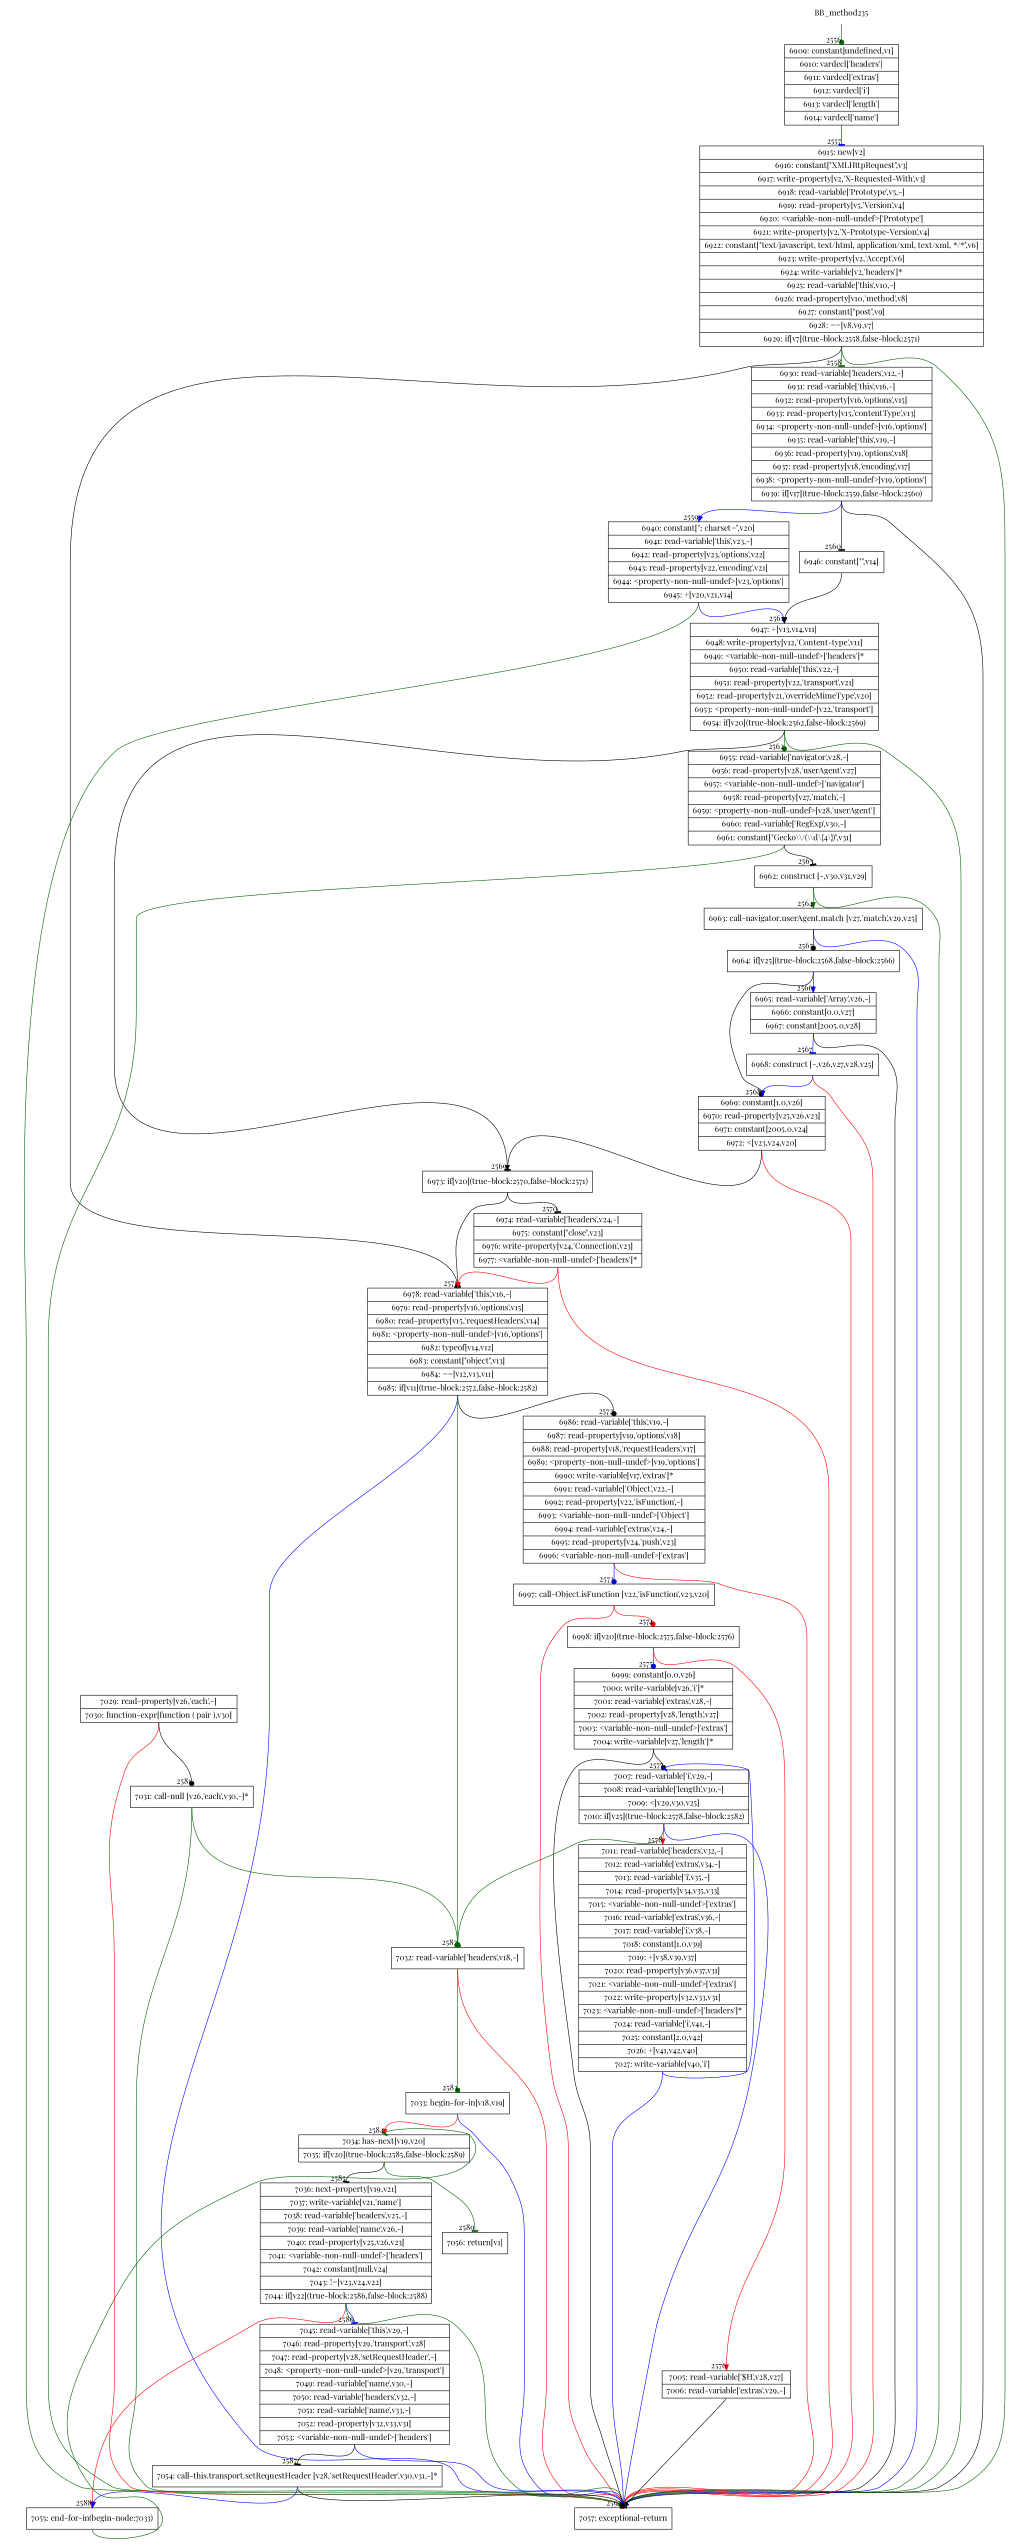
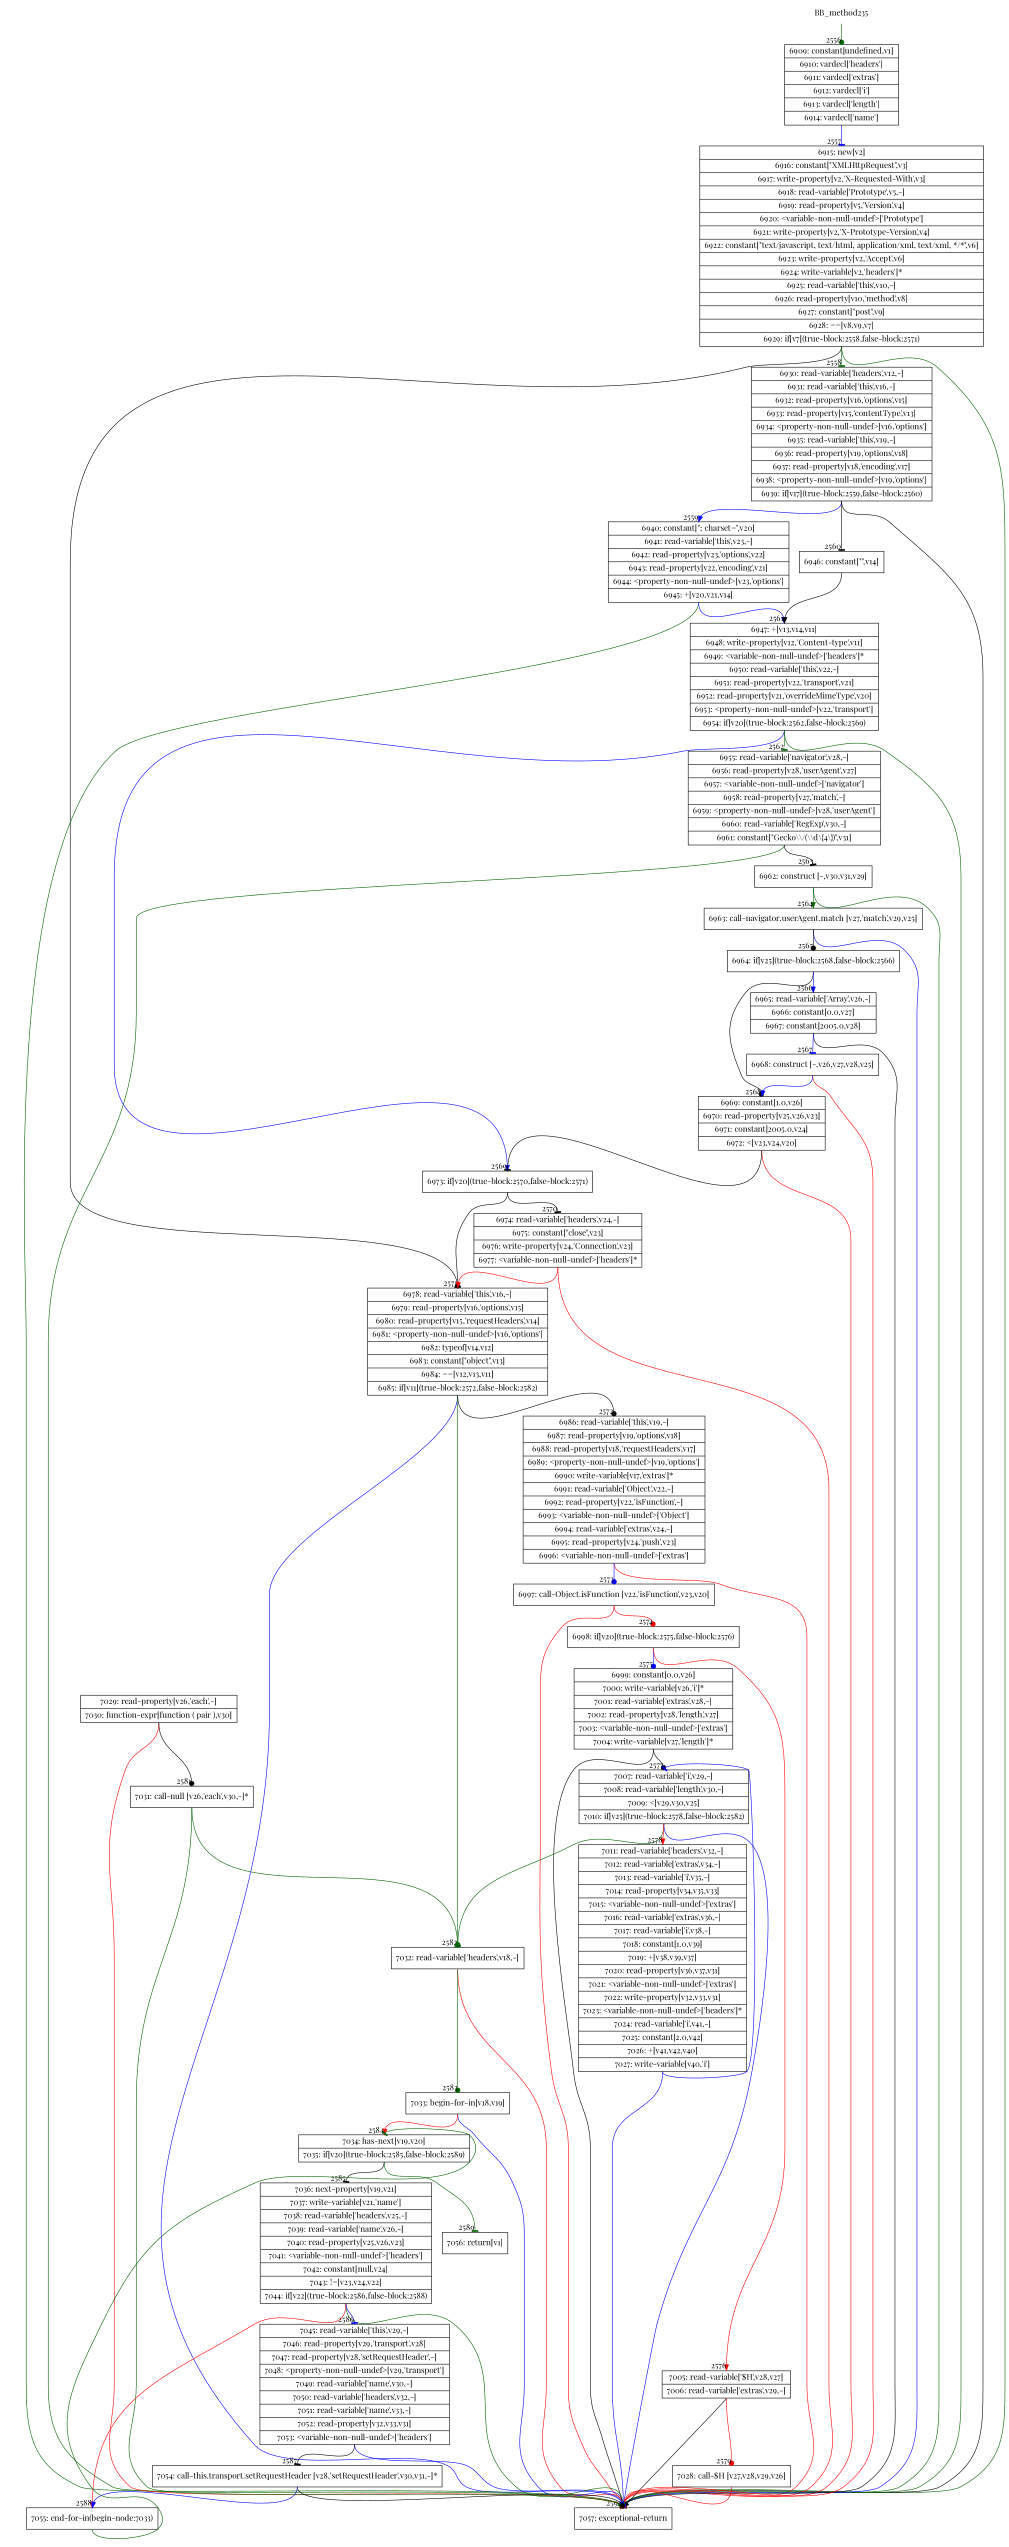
edge "6947: +[v13,v14,v11]" -> "6955: read-variable['navigator',v28,-]": arrowhead dot -> tee
edge "6947: +[v13,v14,v11]" -> "6973: if[v20](true-block:2570,false-block:2571)": color black -> blue
node "7028: call-$H [v27,v28,v29,v26]": added
